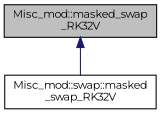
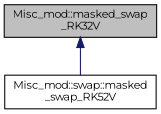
node "Misc_mod::swap::masked _swap_RK32V": label "Misc_mod::swap::masked _swap_RK32V" -> "Misc_mod::swap::masked _swap_RK52V"
